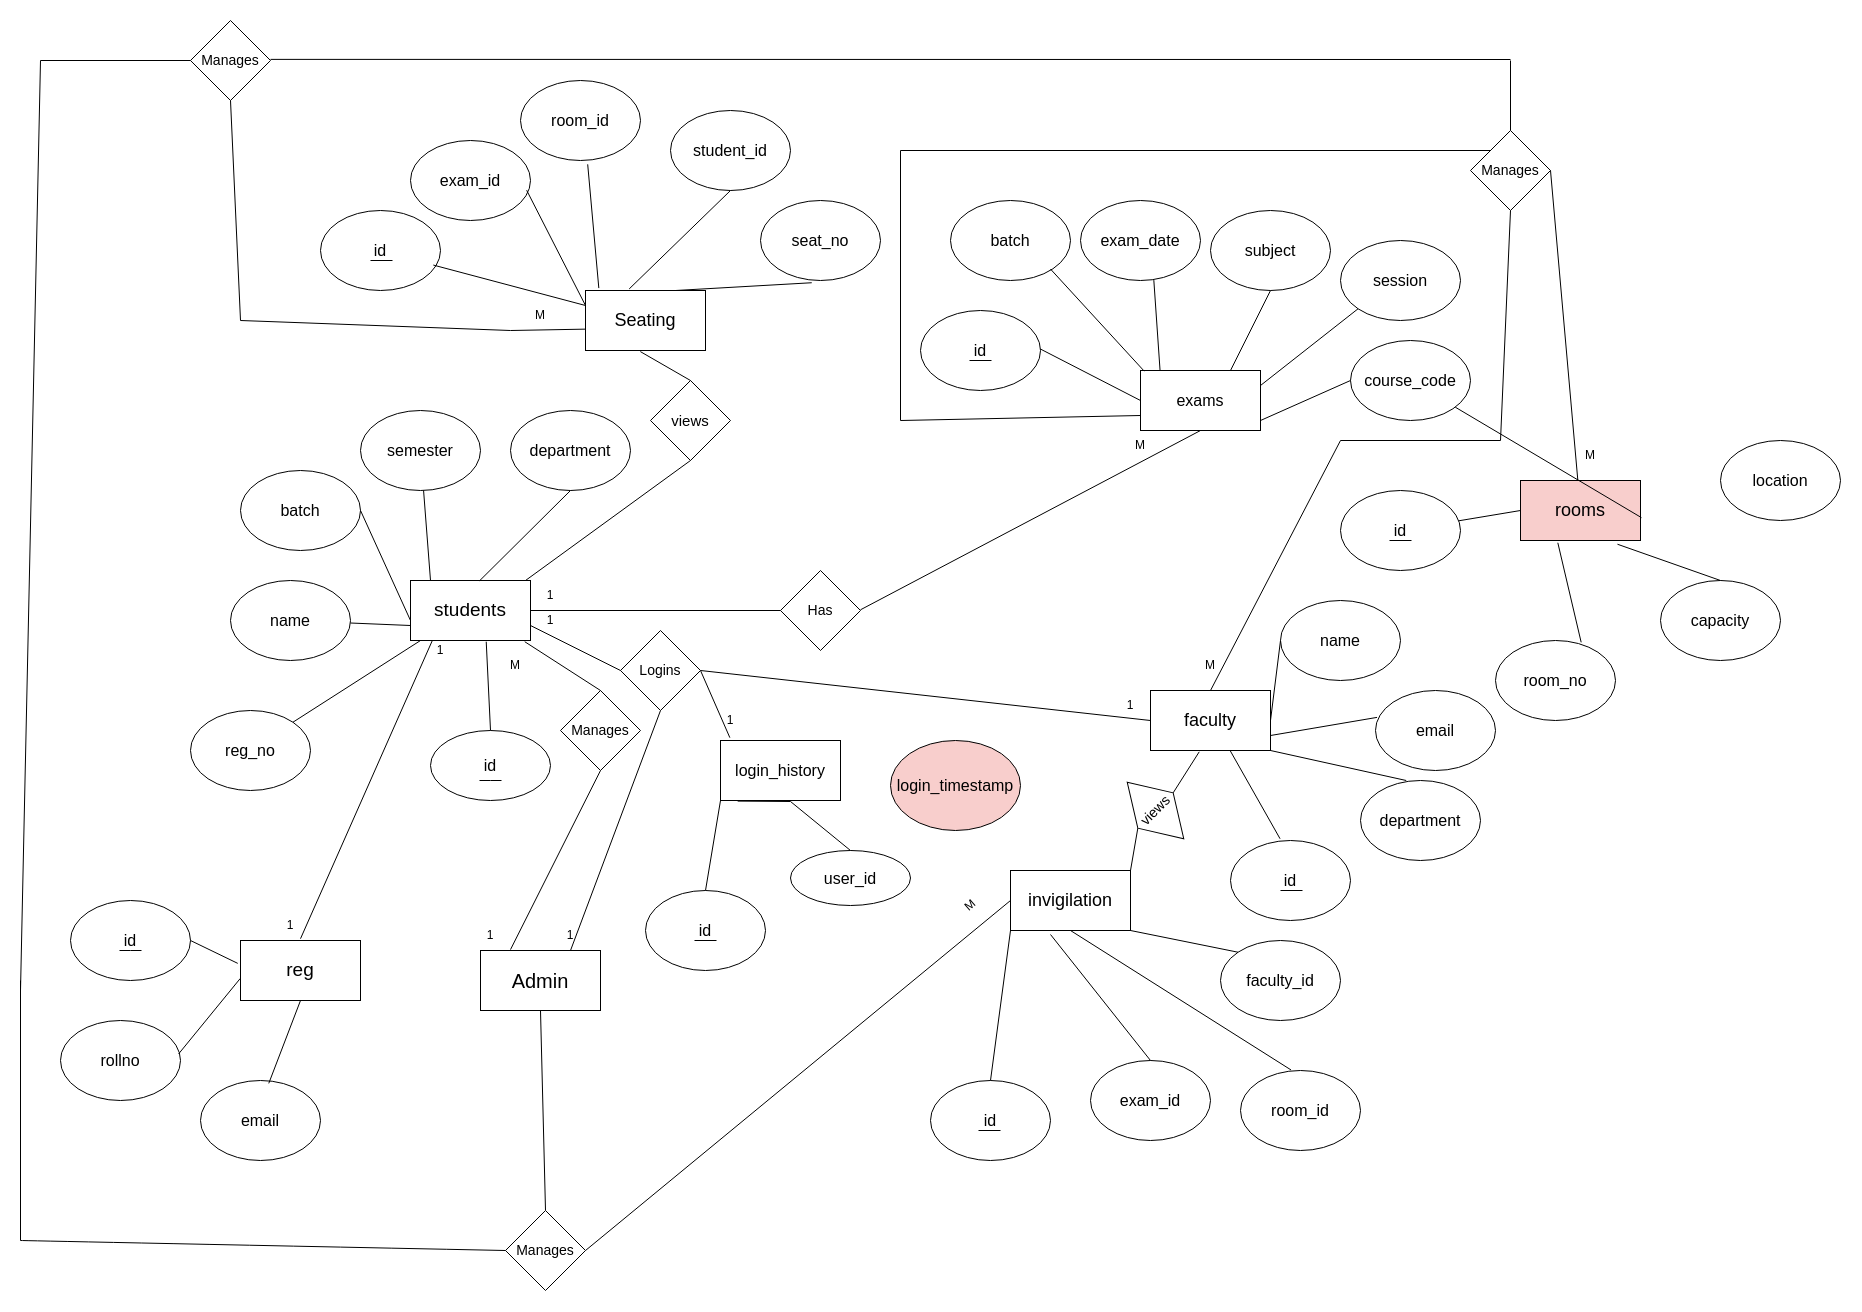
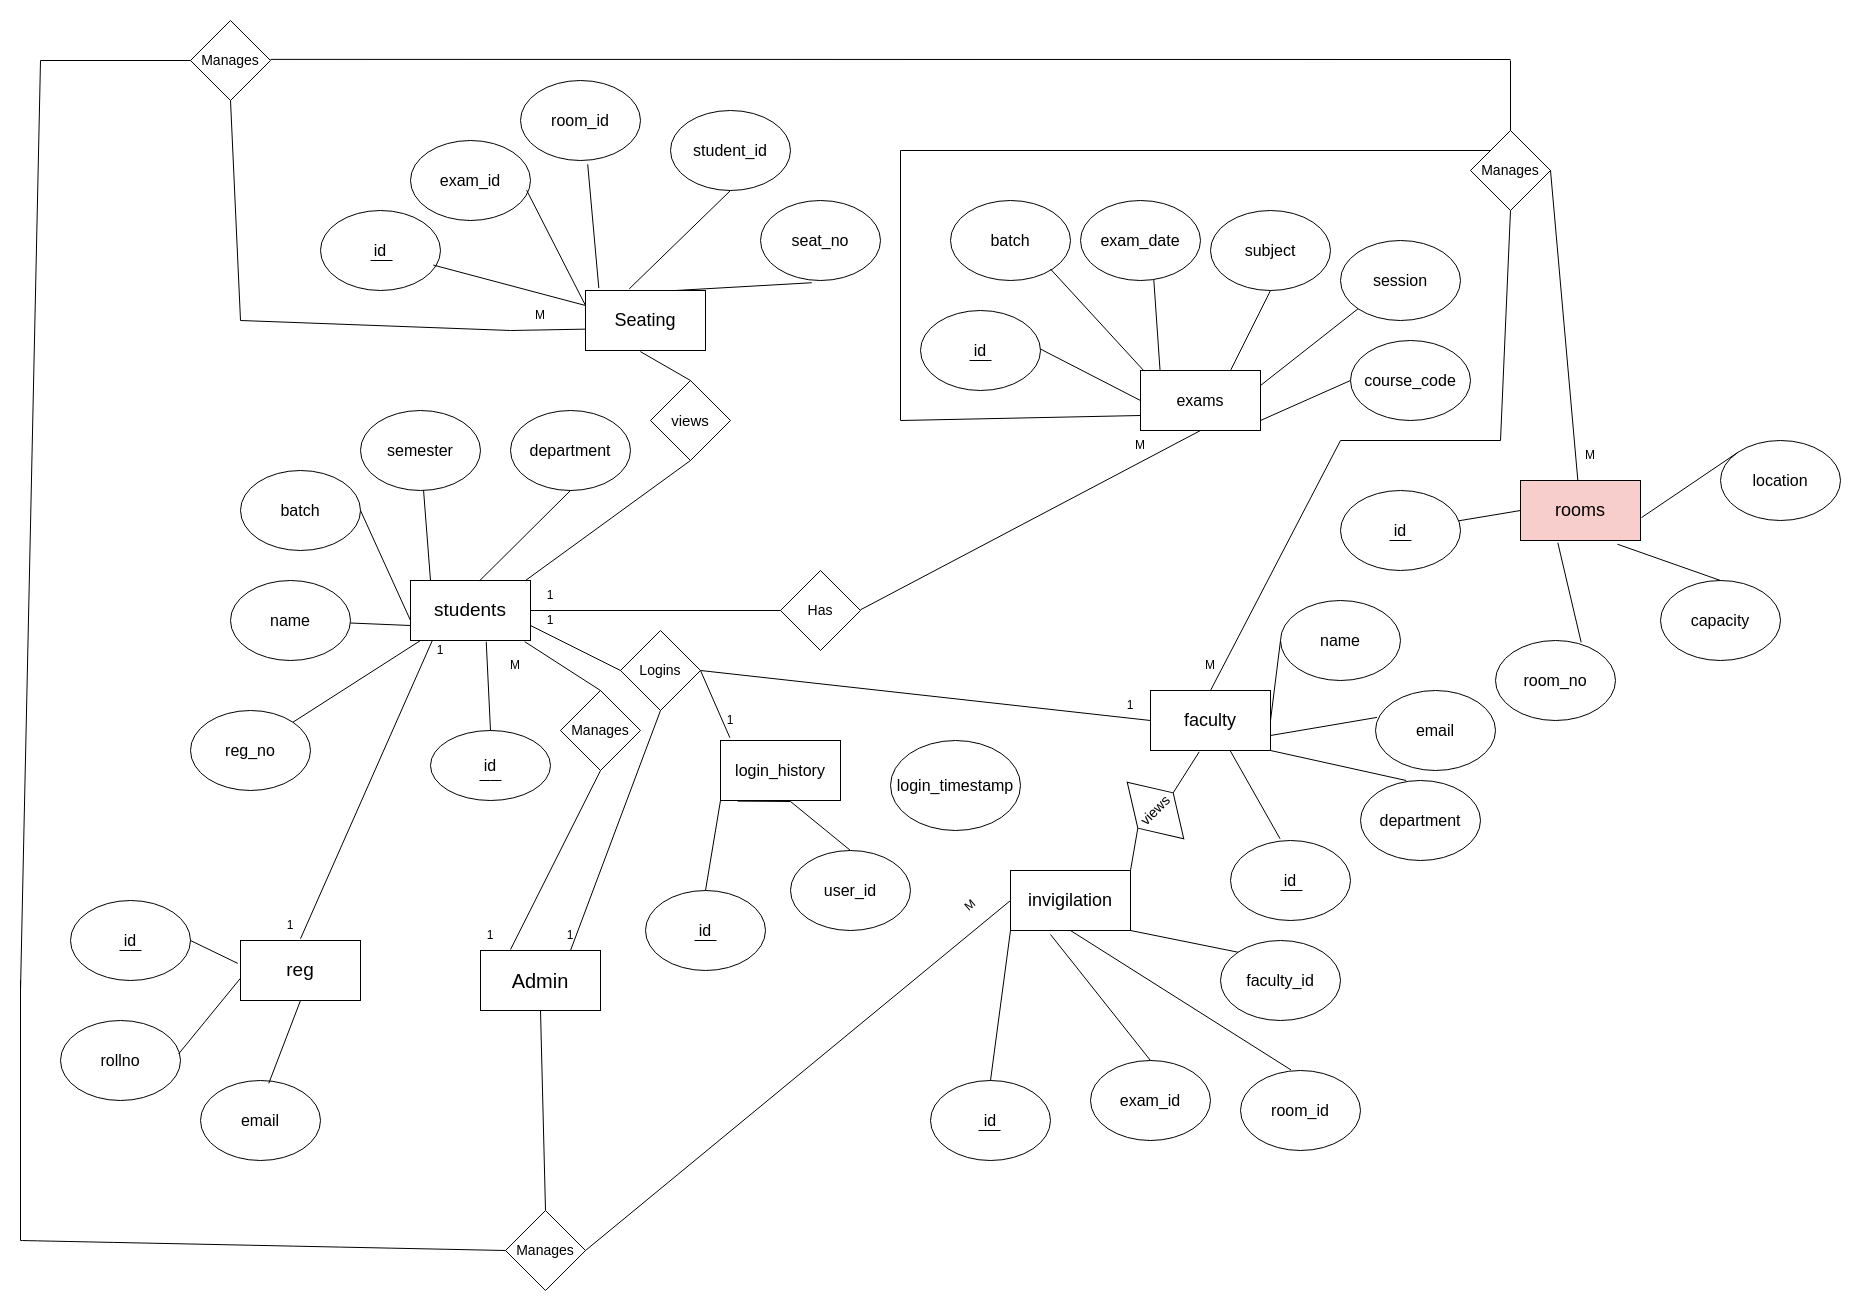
edge "course_code" -- "rooms": now "location" -- "rooms"
node "login_timestamp": fillcolor #f8cecc -> #ffffff
node "user_id": size 120x55 -> 120x80
